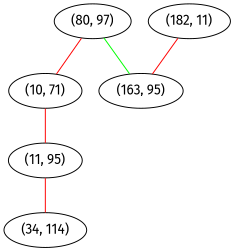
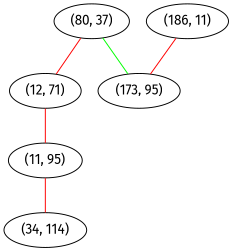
node "(80, 97)": label "(80, 97)" -> "(80, 37)"
node "(182, 11)": label "(182, 11)" -> "(186, 11)"
node "(10, 71)": label "(10, 71)" -> "(12, 71)"
node "(163, 95)": label "(163, 95)" -> "(173, 95)"
